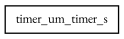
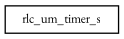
node "timer_um_timer_s": label "timer_um_timer_s" -> "rlc_um_timer_s"
